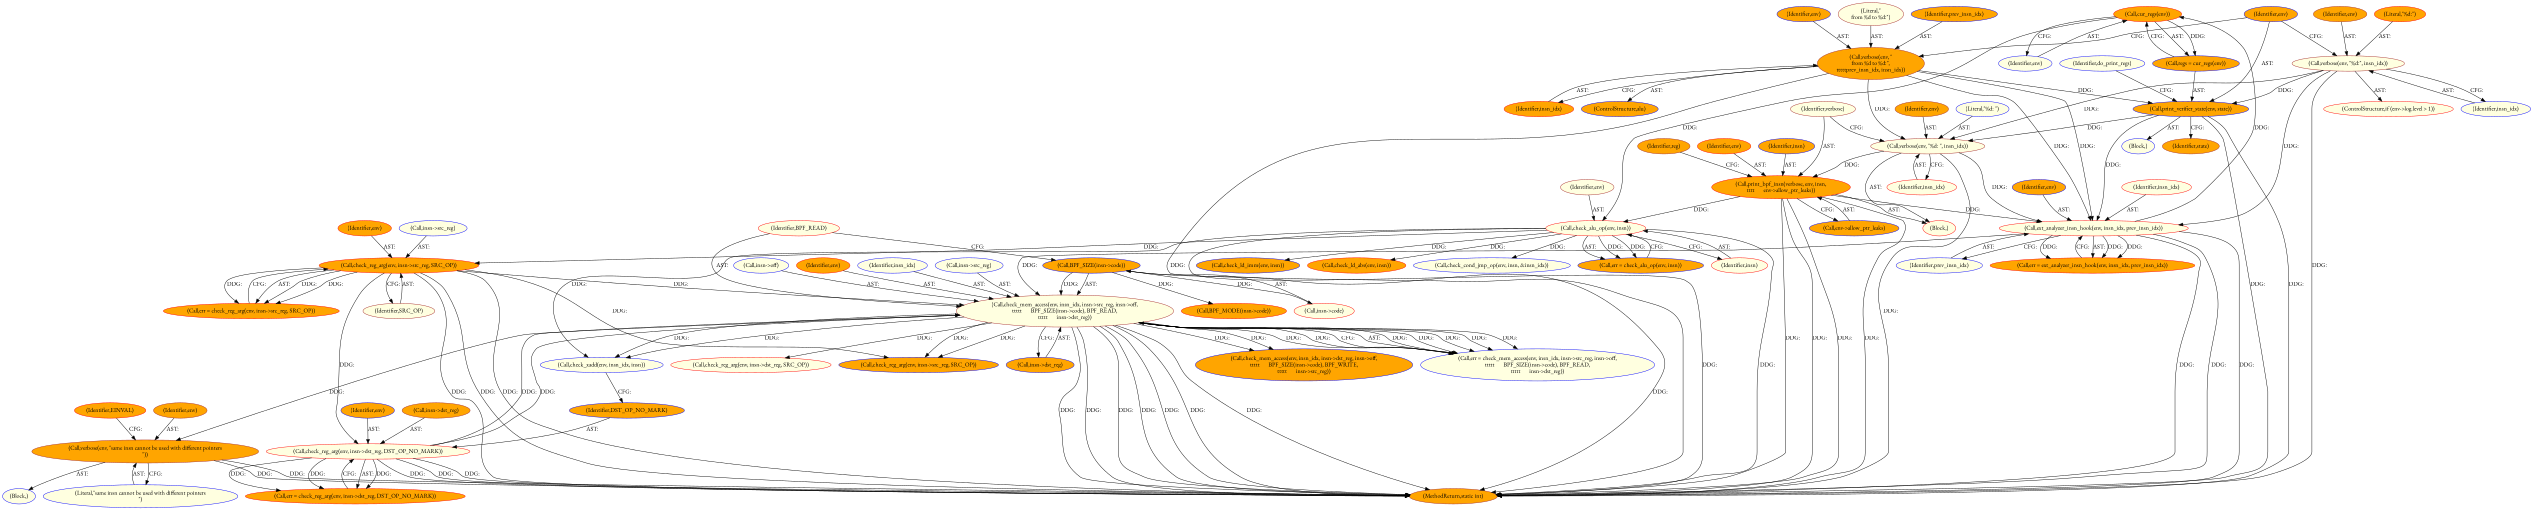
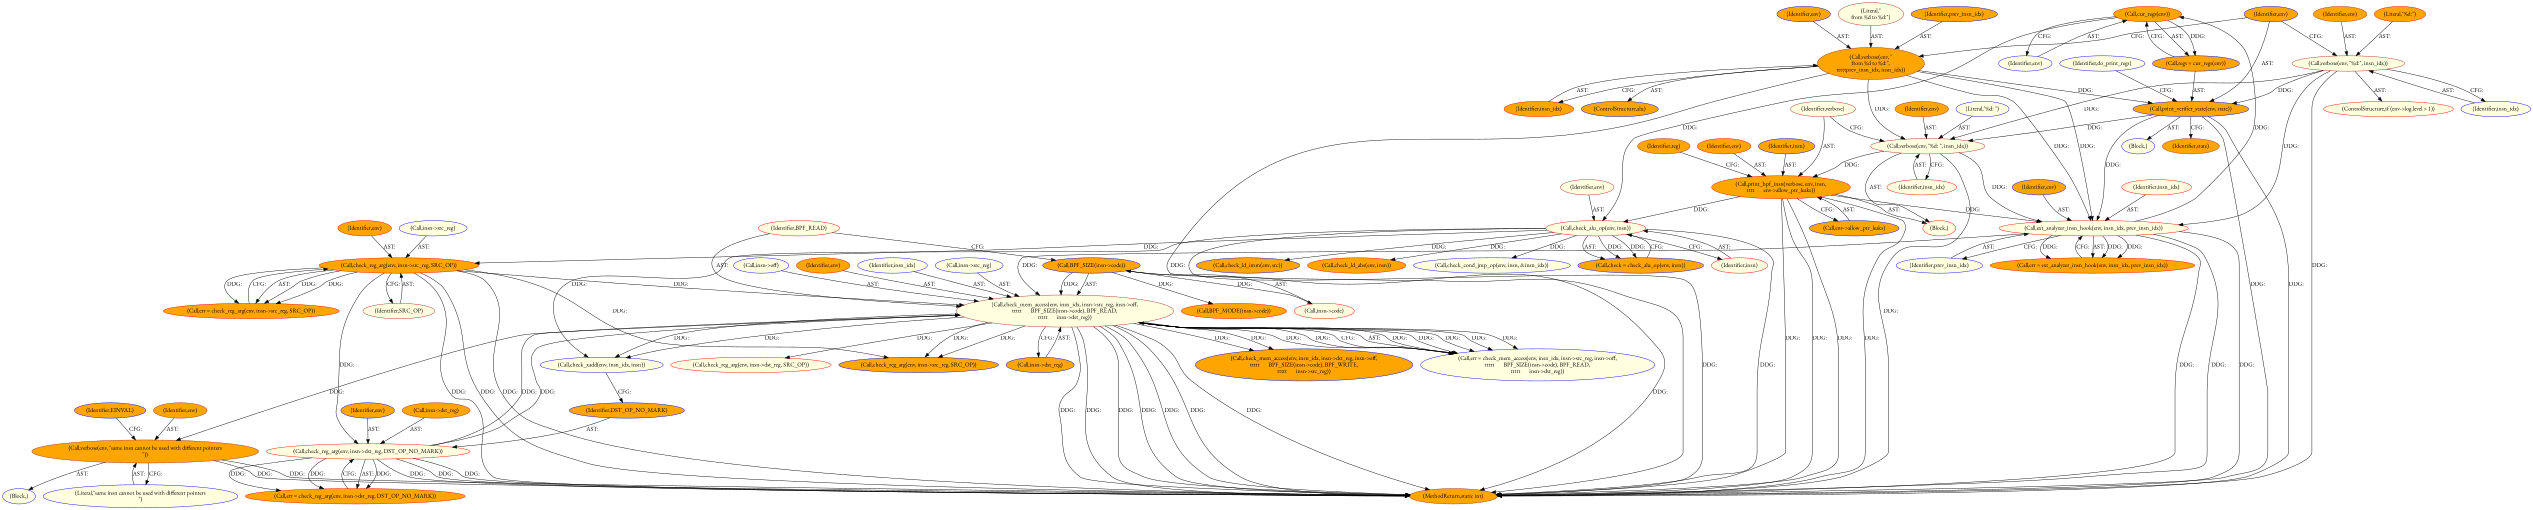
node "(Call,check_ld_imm(env, insn))": label "(Call,check_ld_imm(env, insn))" -> "(Call,check_ld_imm(env, src))"
node "(Call,err = check_alu_op(env, insn))": label "(Call,err = check_alu_op(env, insn))" -> "(Call,check = check_alu_op(env, insn))"
node "(Identifier,EINVAL)": color red -> blue
